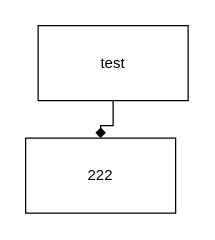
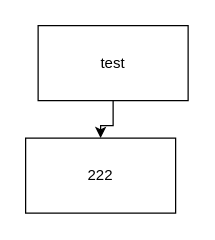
edge "test" -> "222": arrowhead diamond -> classic
